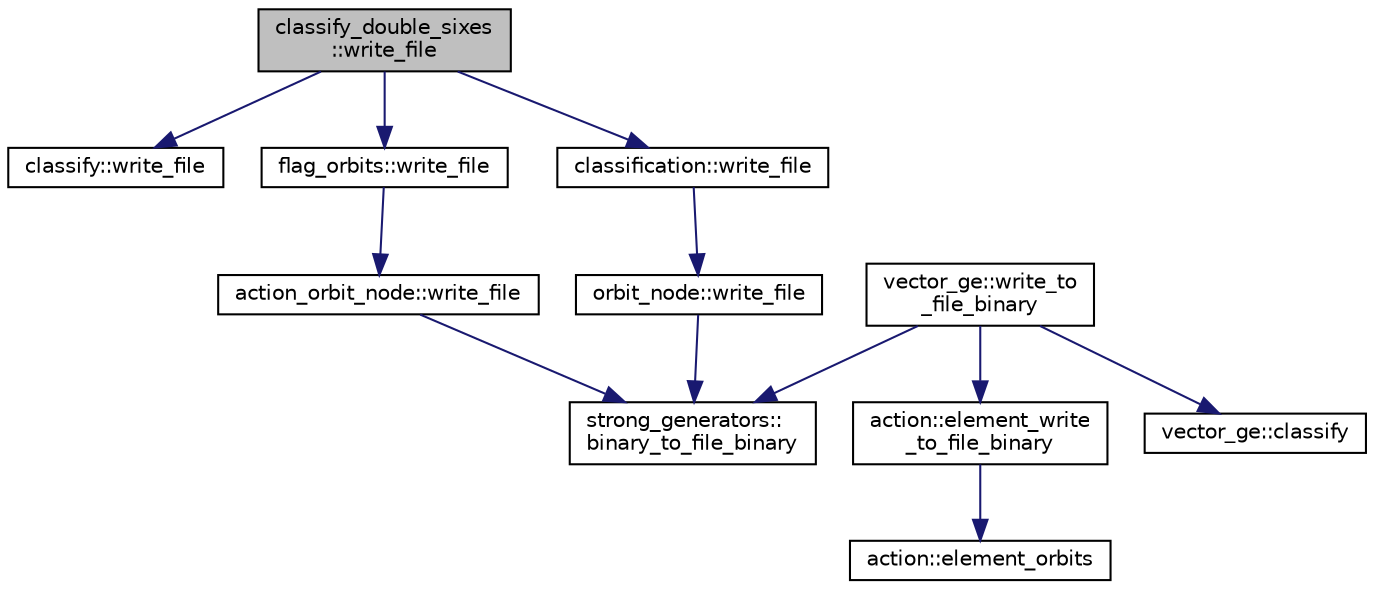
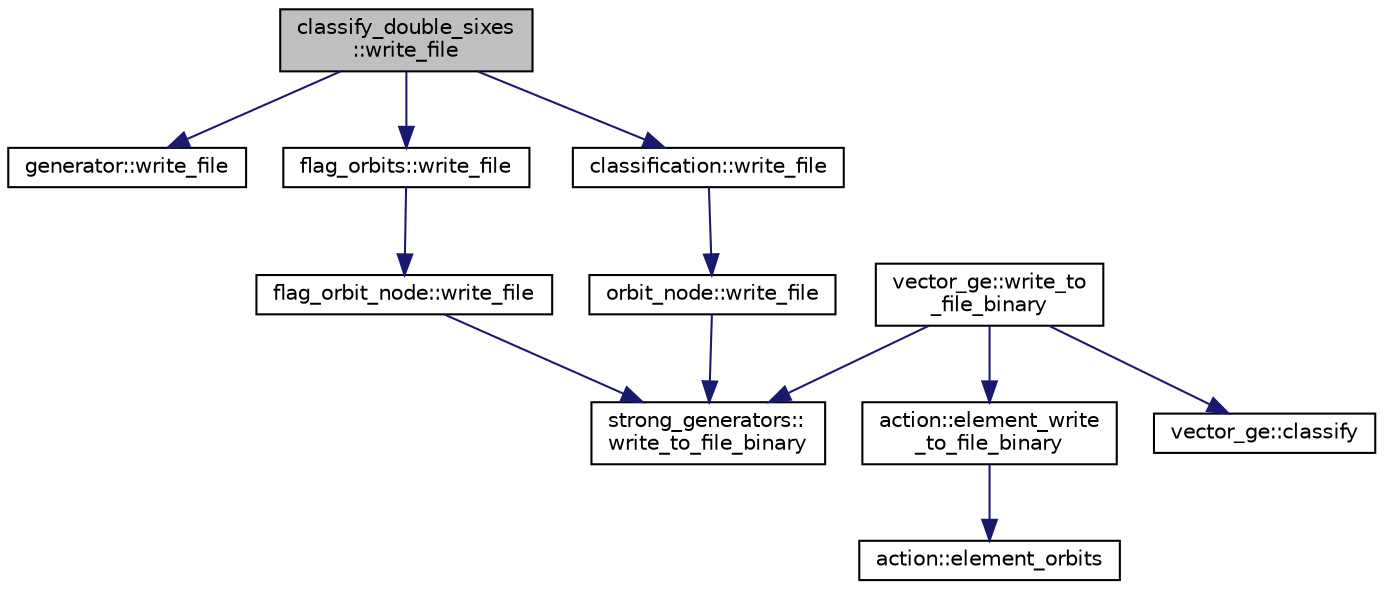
node "classify::write_file": label "classify::write_file" -> "generator::write_file"
node "action_orbit_node::write_file": label "action_orbit_node::write_file" -> "flag_orbit_node::write_file"
node "strong_generators:: binary_to_file_binary": label "strong_generators:: binary_to_file_binary" -> "strong_generators:: write_to_file_binary"
